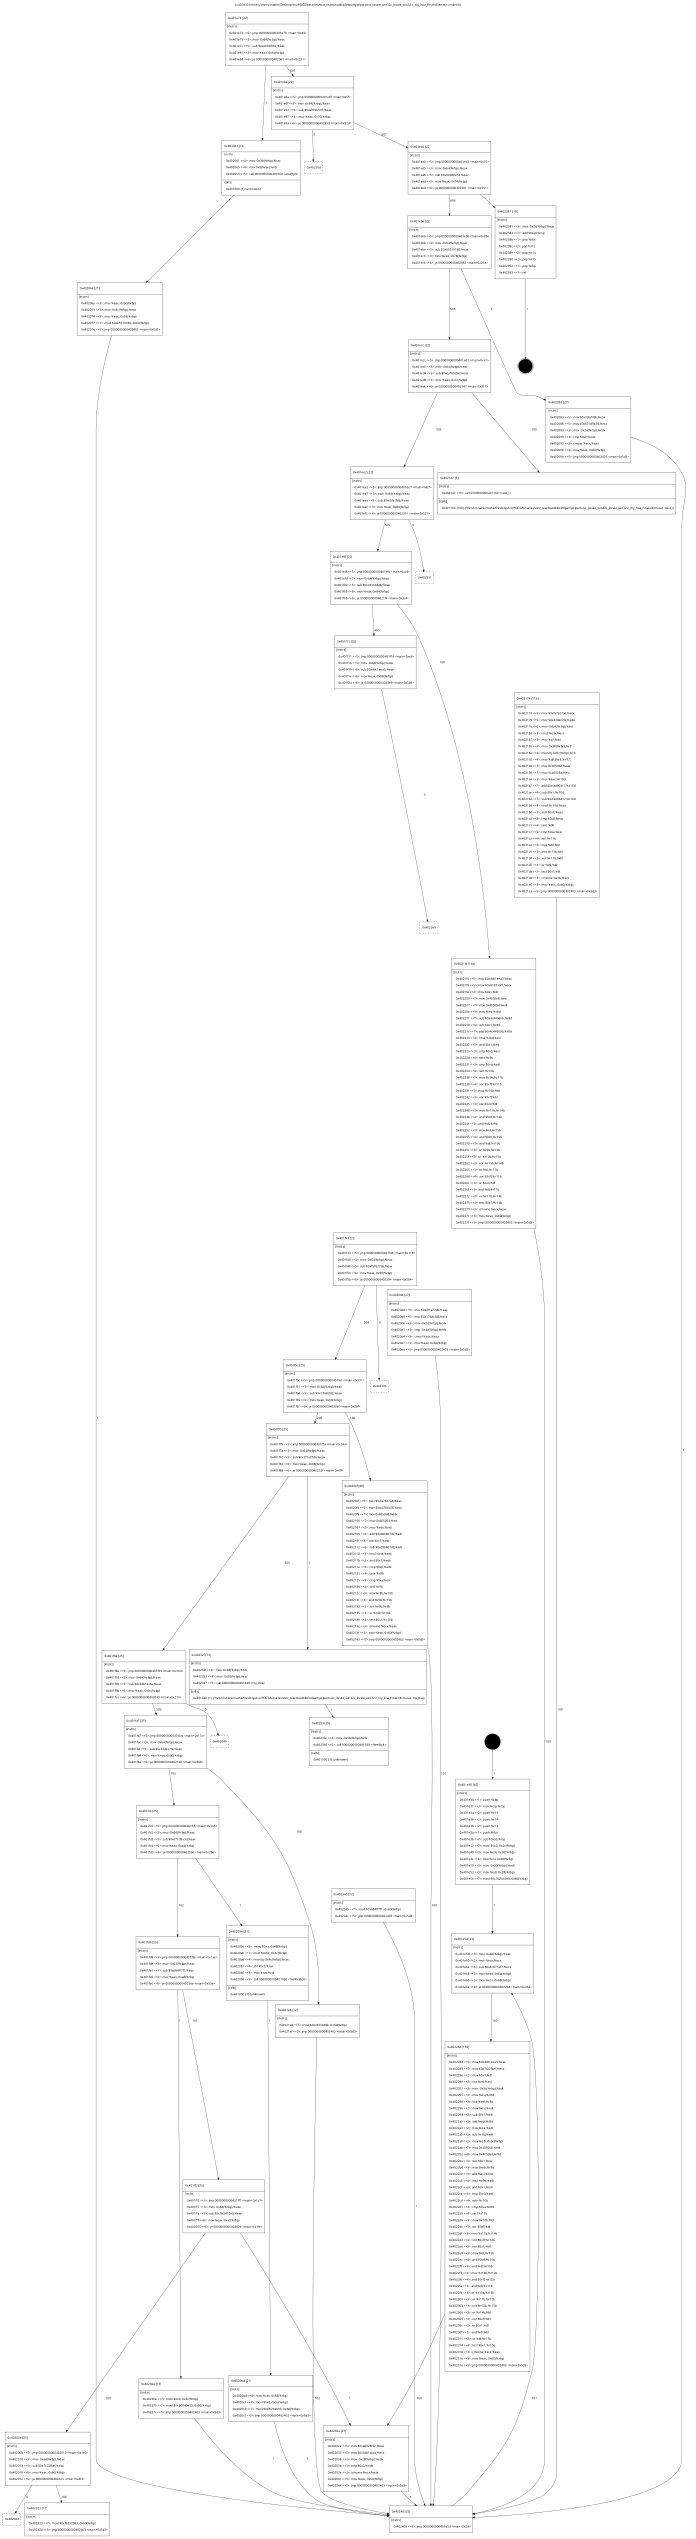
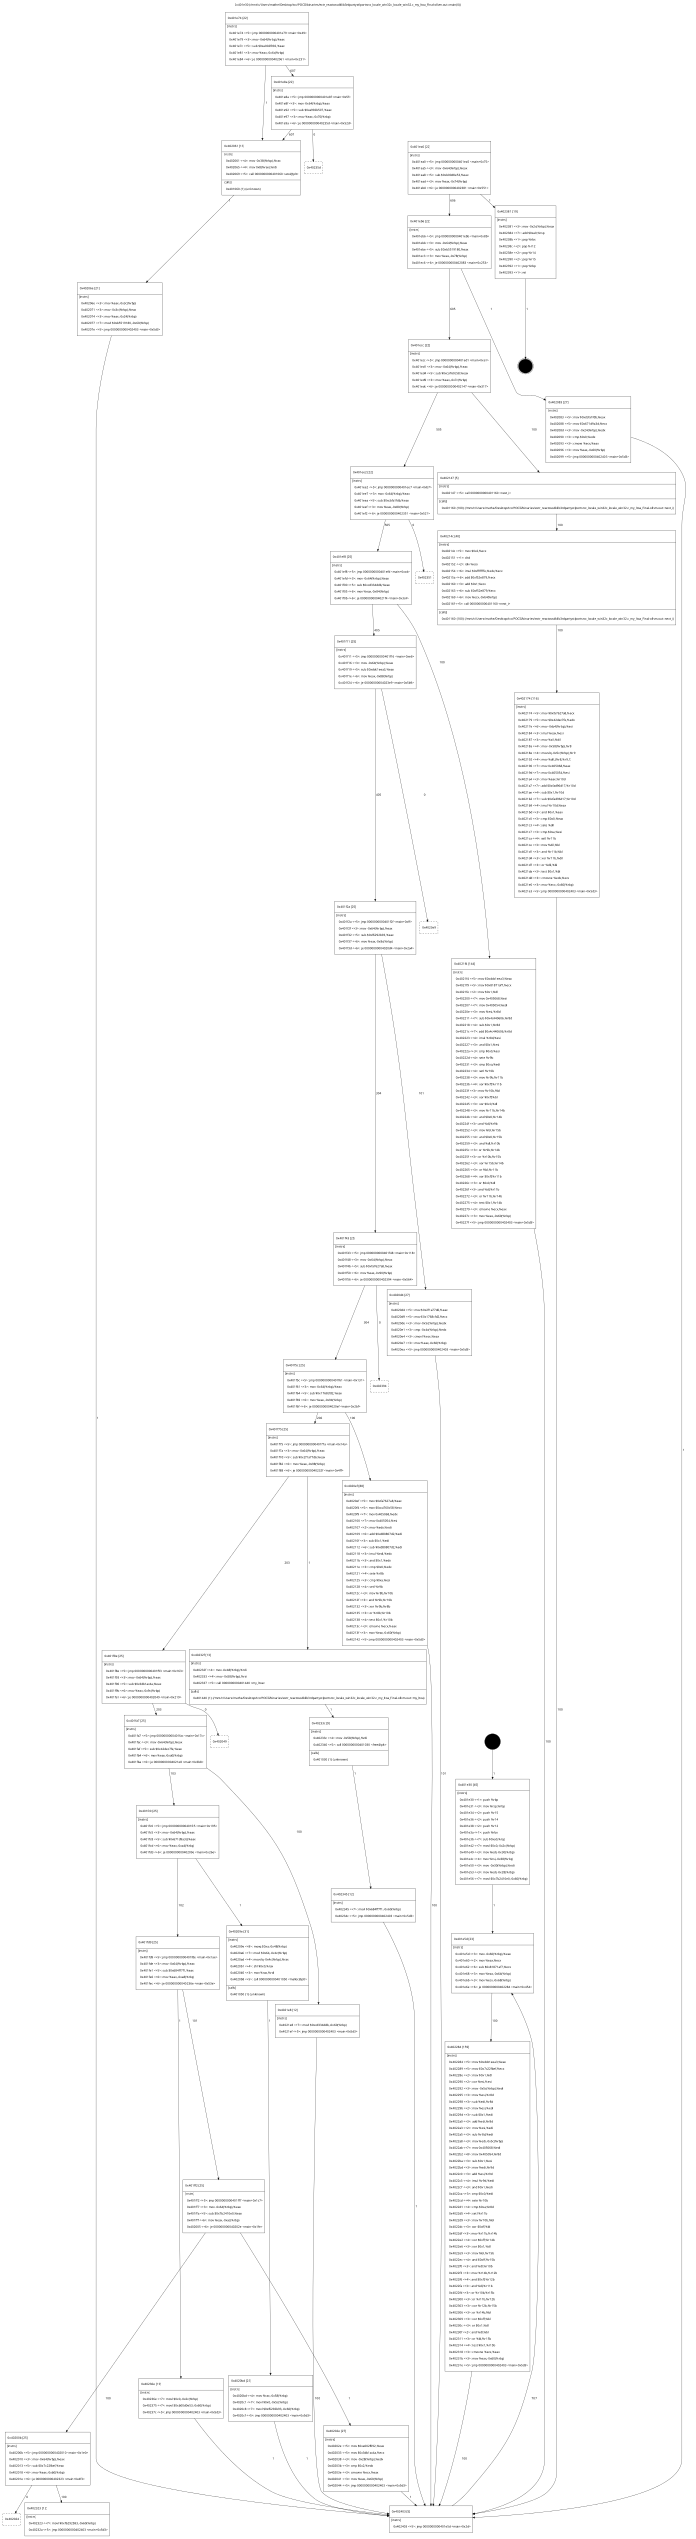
edge "0x401e8a [22]" -> "0x401ea0 [22]": now "0x401e8a [22]" -> "0x402061 [13]"
node "0x40214c [40]": added
node "0x401f2a [25]": added
edge "0x40233c [9]" -> "0x402345 [12]": added, label "1"
edge "0x402284 [159]" -> "0x40202e [27]": now "0x402284 [159]" -> "0x402403 [5]"
